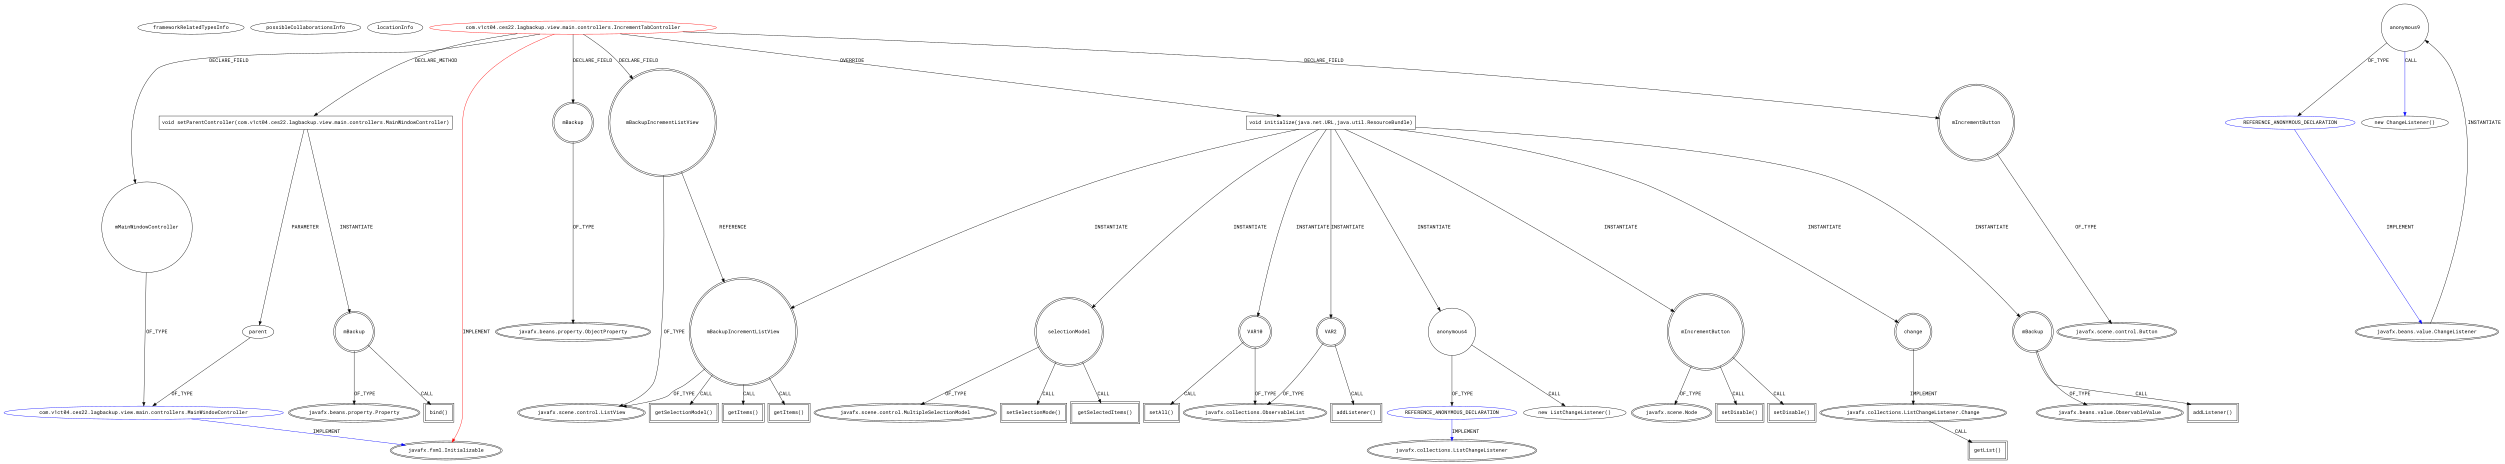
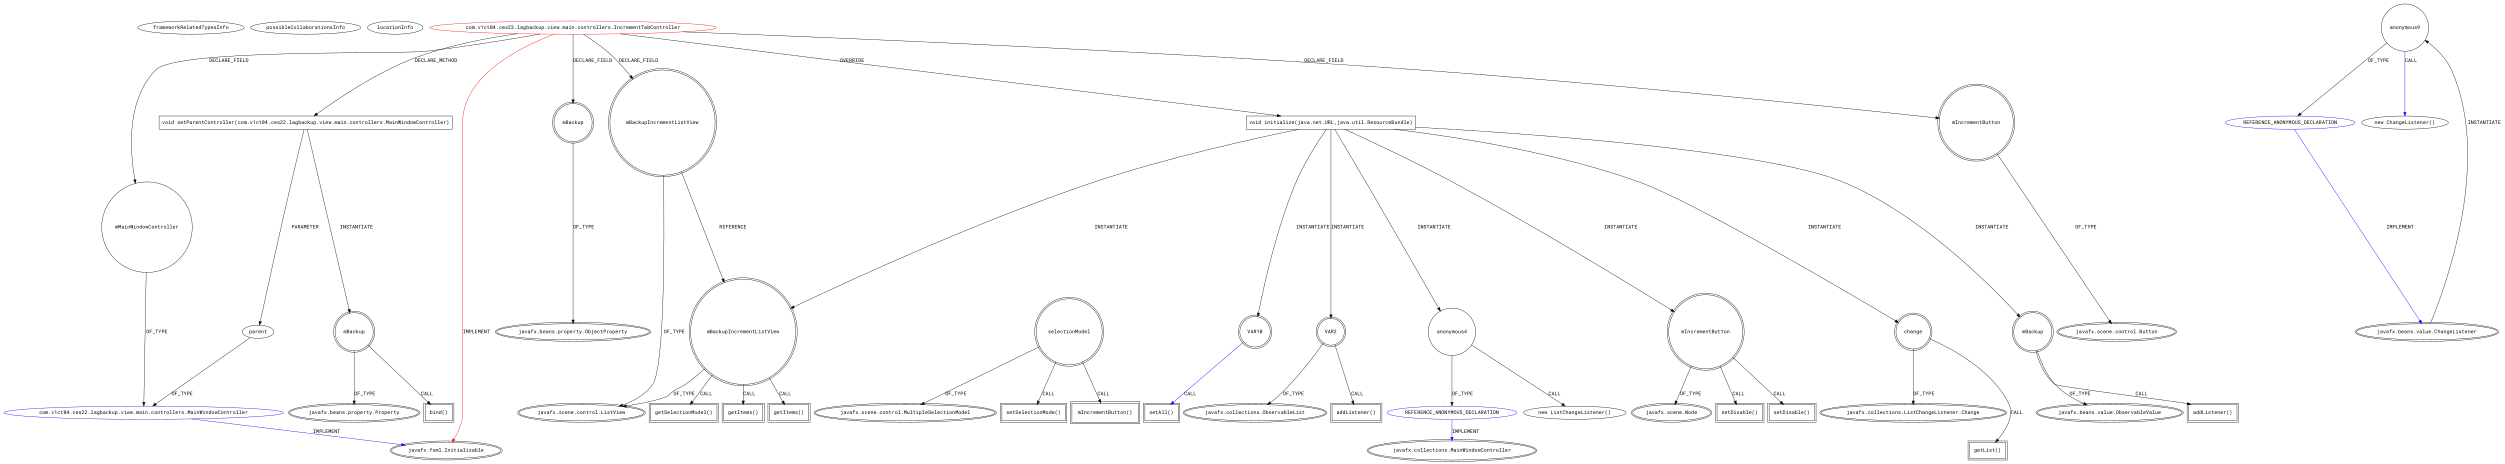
edge "void initialize(java.net.URL,java.util.ResourceBundle)" -> "selectionModel": removed, label "INSTANTIATE"
edge "VAR10" -> "setAll()": color black -> blue
edge "VAR10" -> "javafx.collections.ObservableList": removed, label "OF_TYPE"
edge "change" -> "javafx.collections.ListChangeListener.Change": label "IMPLEMENT" -> "OF_TYPE"
node "getSelectedItems()": label "getSelectedItems()" -> "mIncrementButton()"
edge "javafx.collections.ListChangeListener.Change" -> "getList()": now "change" -> "getList()"
node "javafx.collections.ListChangeListener": label "javafx.collections.ListChangeListener" -> "javafx.collections.MainWindowController"
